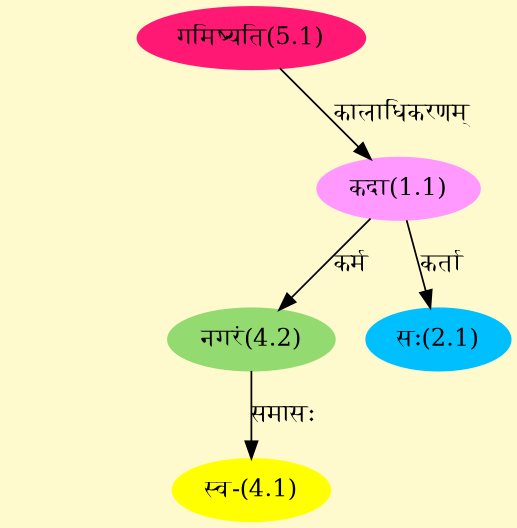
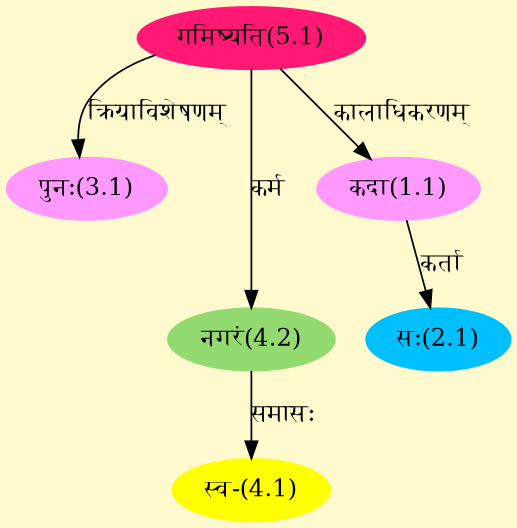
node "पुनः(3.1)": added
edge "कदा(1.1)" -> "नगरं(4.2)": now "गमिष्यति(5.1)" -> "नगरं(4.2)"
